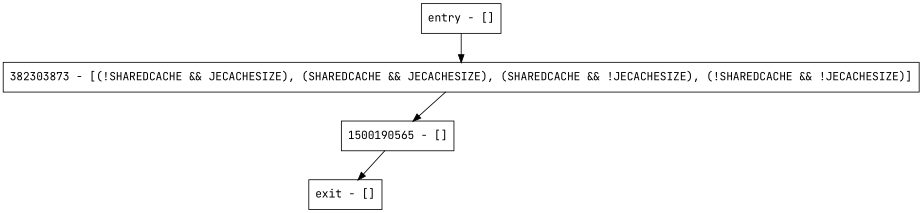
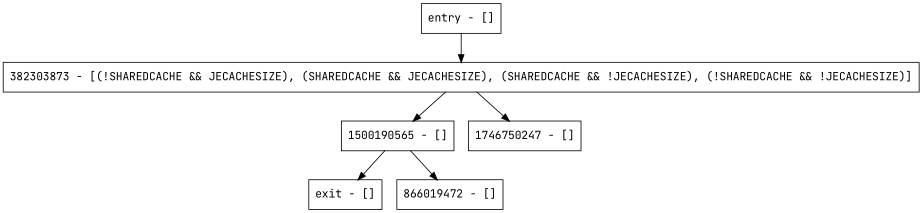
node "1746750247 - []": added
node "866019472 - []": added
